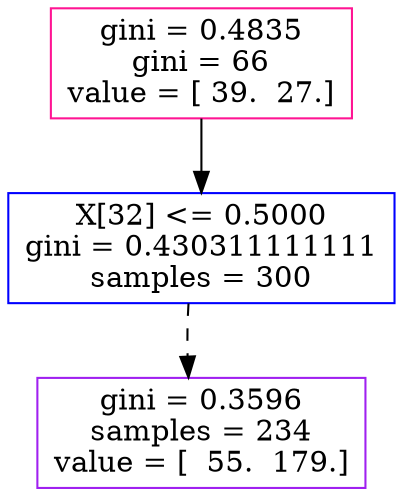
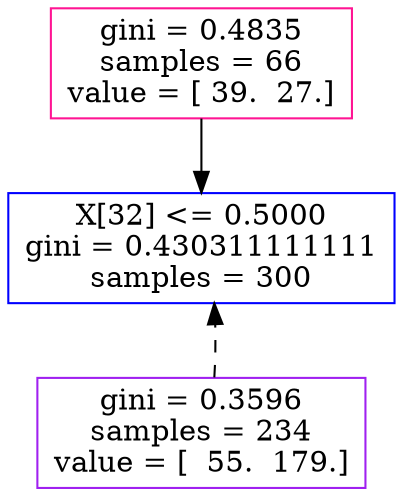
node "gini = 0.4835 gini = 66 value = [ 39.  27.]": label "gini = 0.4835 gini = 66 value = [ 39.  27.]" -> "gini = 0.4835 samples = 66 value = [ 39.  27.]"
edge "X[32] <= 0.5000 gini = 0.430311111111 samples = 300" -> "gini = 0.3596 samples = 234 value = [  55.  179.]": reversed
